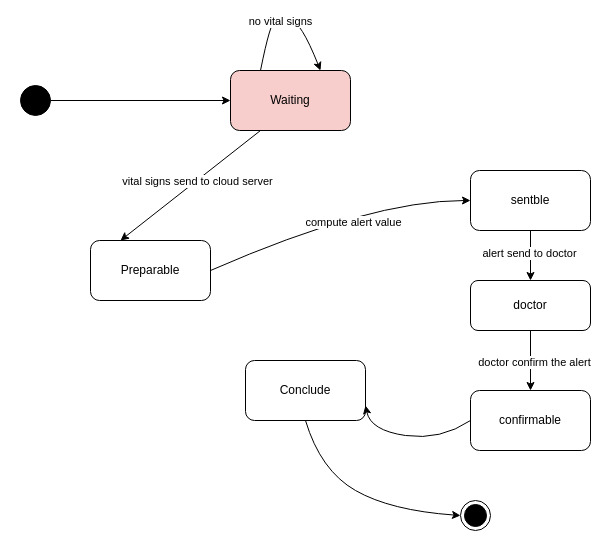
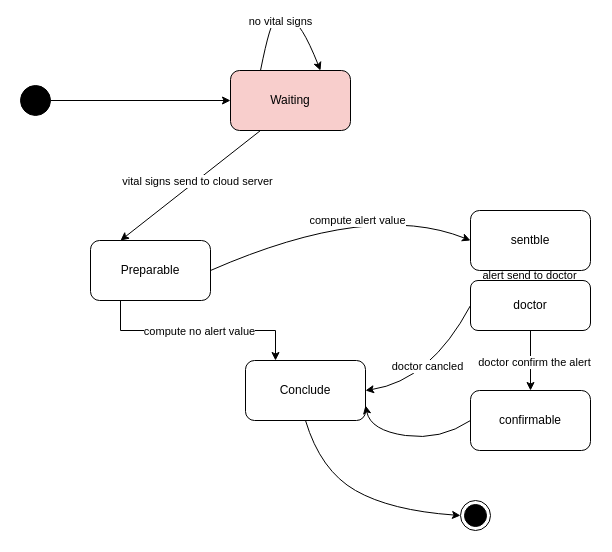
node "sentble": moved (531, 201) -> (531, 241)
edge "Preparable" -> "Conclude": added, label "compute no alert value"
edge "doctor" -> "Conclude": added, label "doctor cancled"
